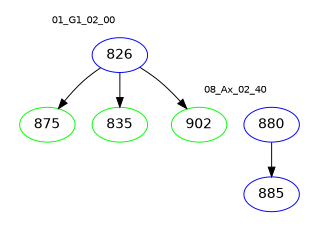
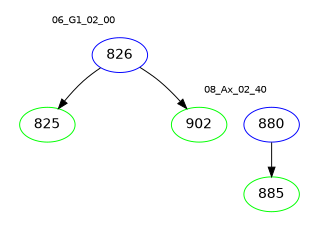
cluster "01_G1_02_00": label "01_G1_02_00" -> "06_G1_02_00"
node "875": label "875" -> "825"
node "835": removed
node "885": color blue -> green
